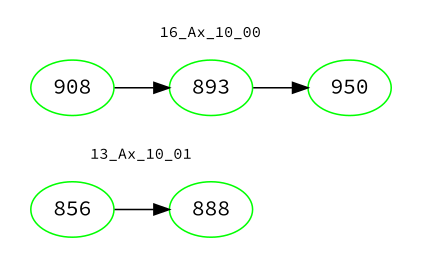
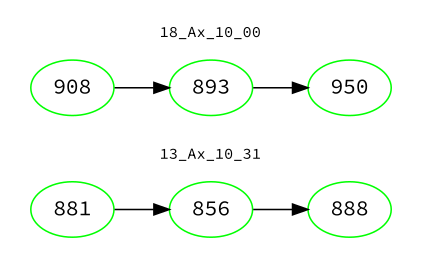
cluster "16_Ax_10_00": label "16_Ax_10_00" -> "18_Ax_10_00"
cluster "13_Ax_10_01": label "13_Ax_10_01" -> "13_Ax_10_31"
node "881": added
